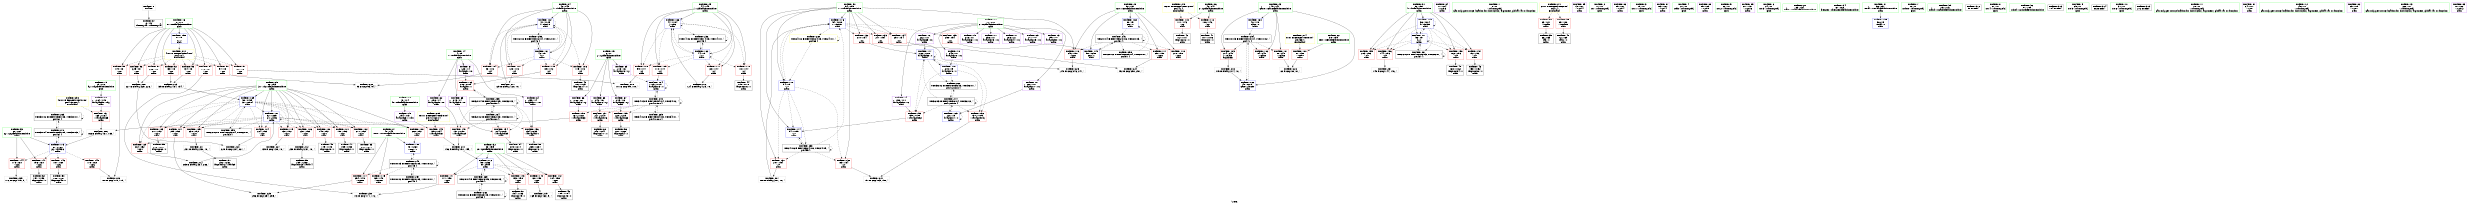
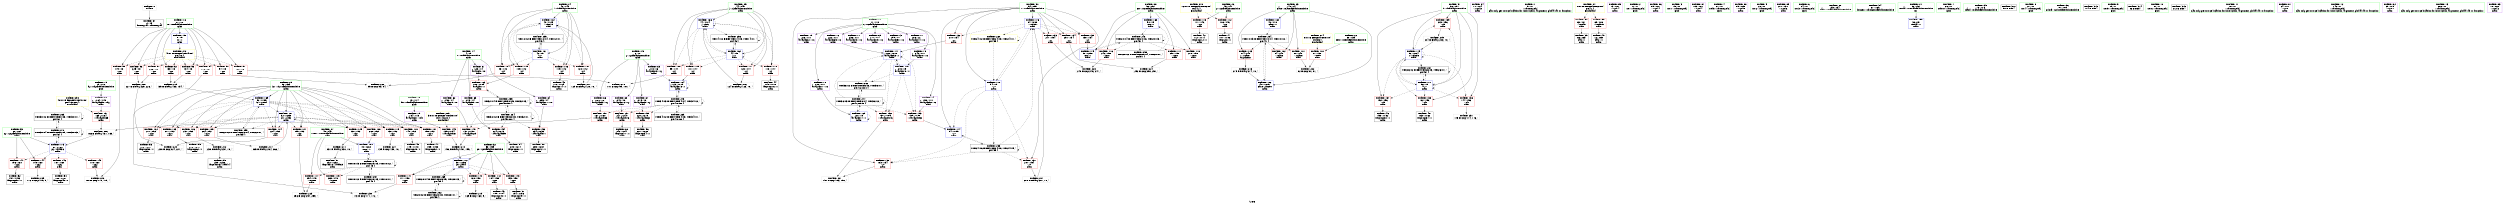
node "NodeID: 21": text "main" -> "for"
edge "NodeID: 30" -> "NodeID: 116": now "NodeID: 30" -> "NodeID: 135"
node "NodeID: 209": added
node "NodeID: 215": text "135 = Binary(134, 134, )" -> "135 = Binary(133, 134, )"
edge "NodeID: 127" -> "NodeID: 129": now "NodeID: 181" -> "NodeID: 129"
